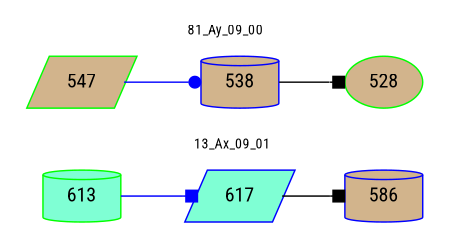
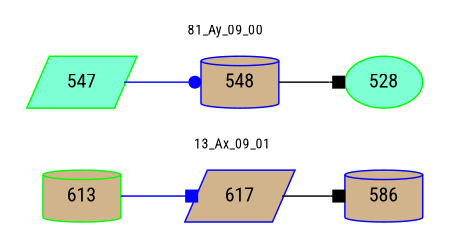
node "547": fillcolor tan -> aquamarine
node "538": label "538" -> "548"
node "528": fillcolor tan -> aquamarine
node "613": fillcolor aquamarine -> tan
node "617": fillcolor aquamarine -> tan
